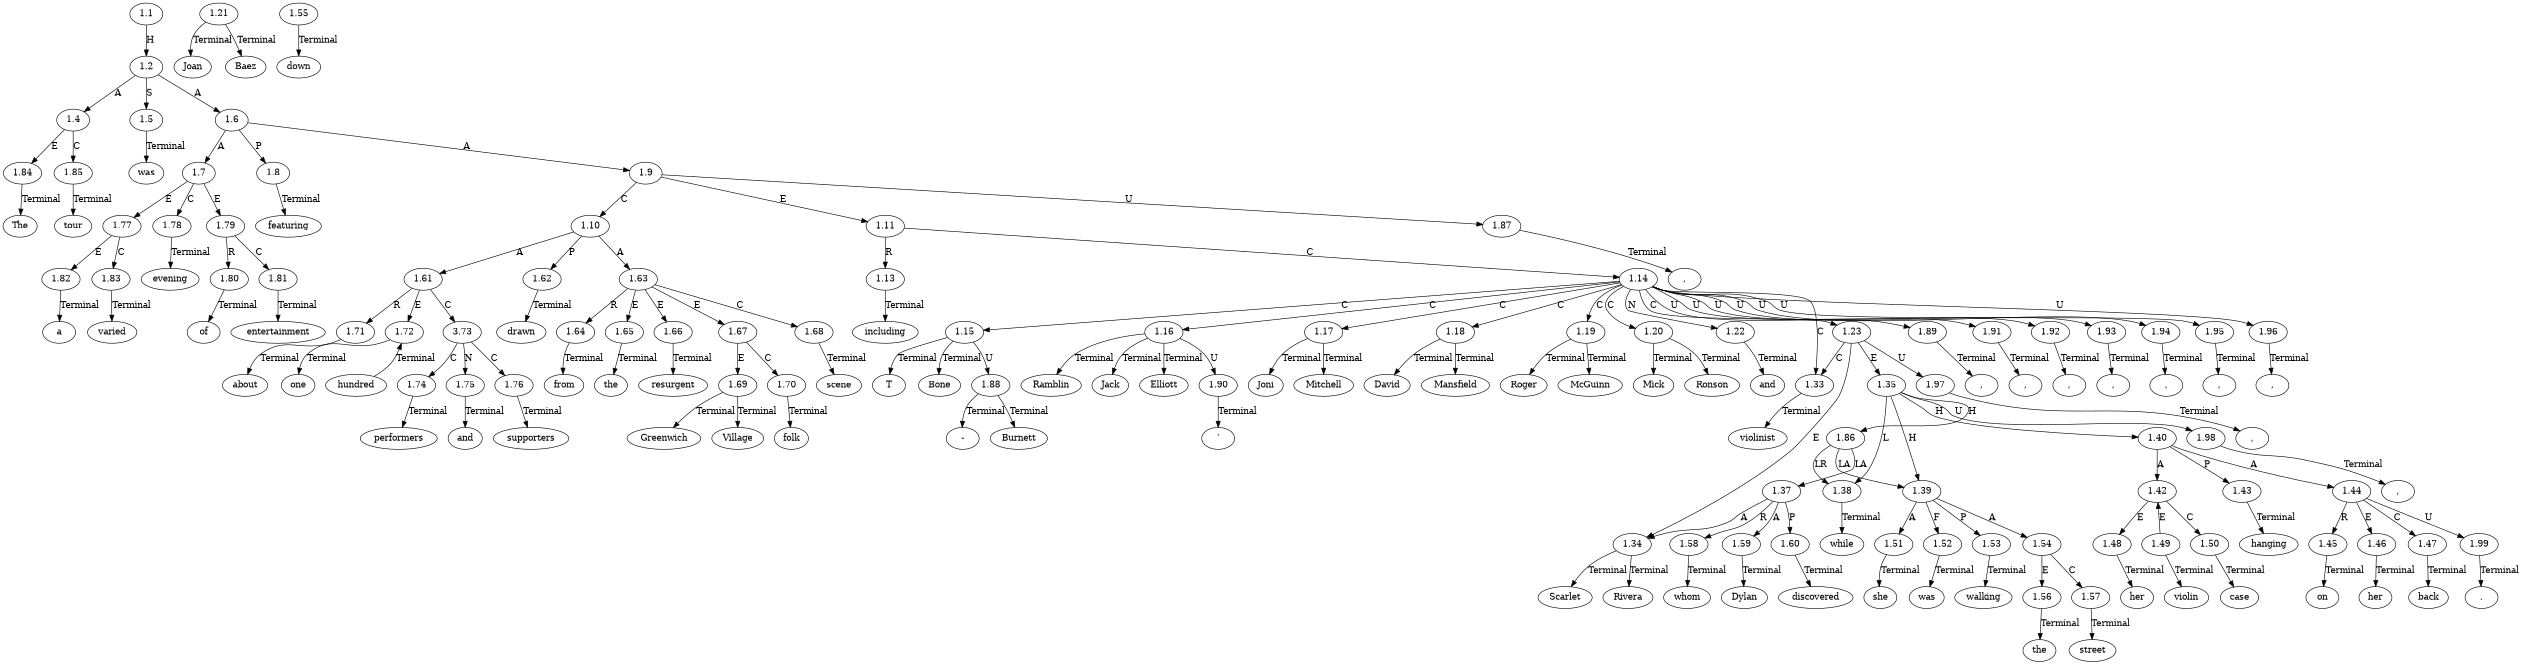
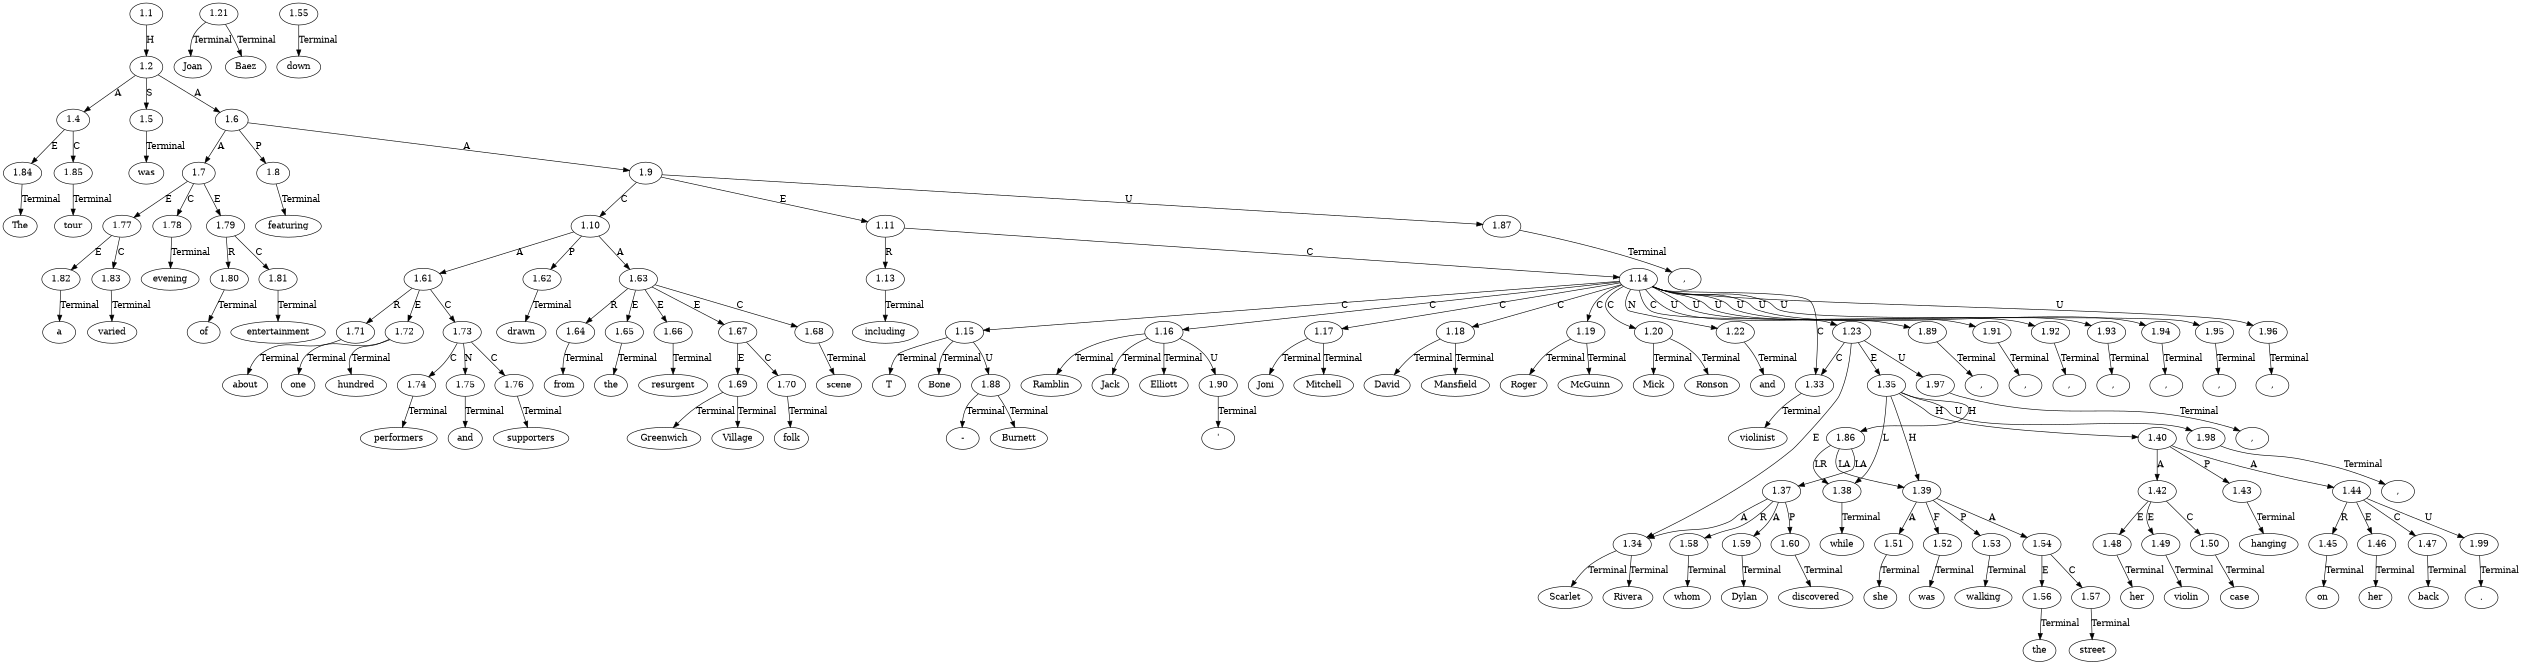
node "3.73": label "3.73" -> "1.73"
edge "hundred" -> "1.72": reversed
edge "1.49" -> "1.42": reversed
